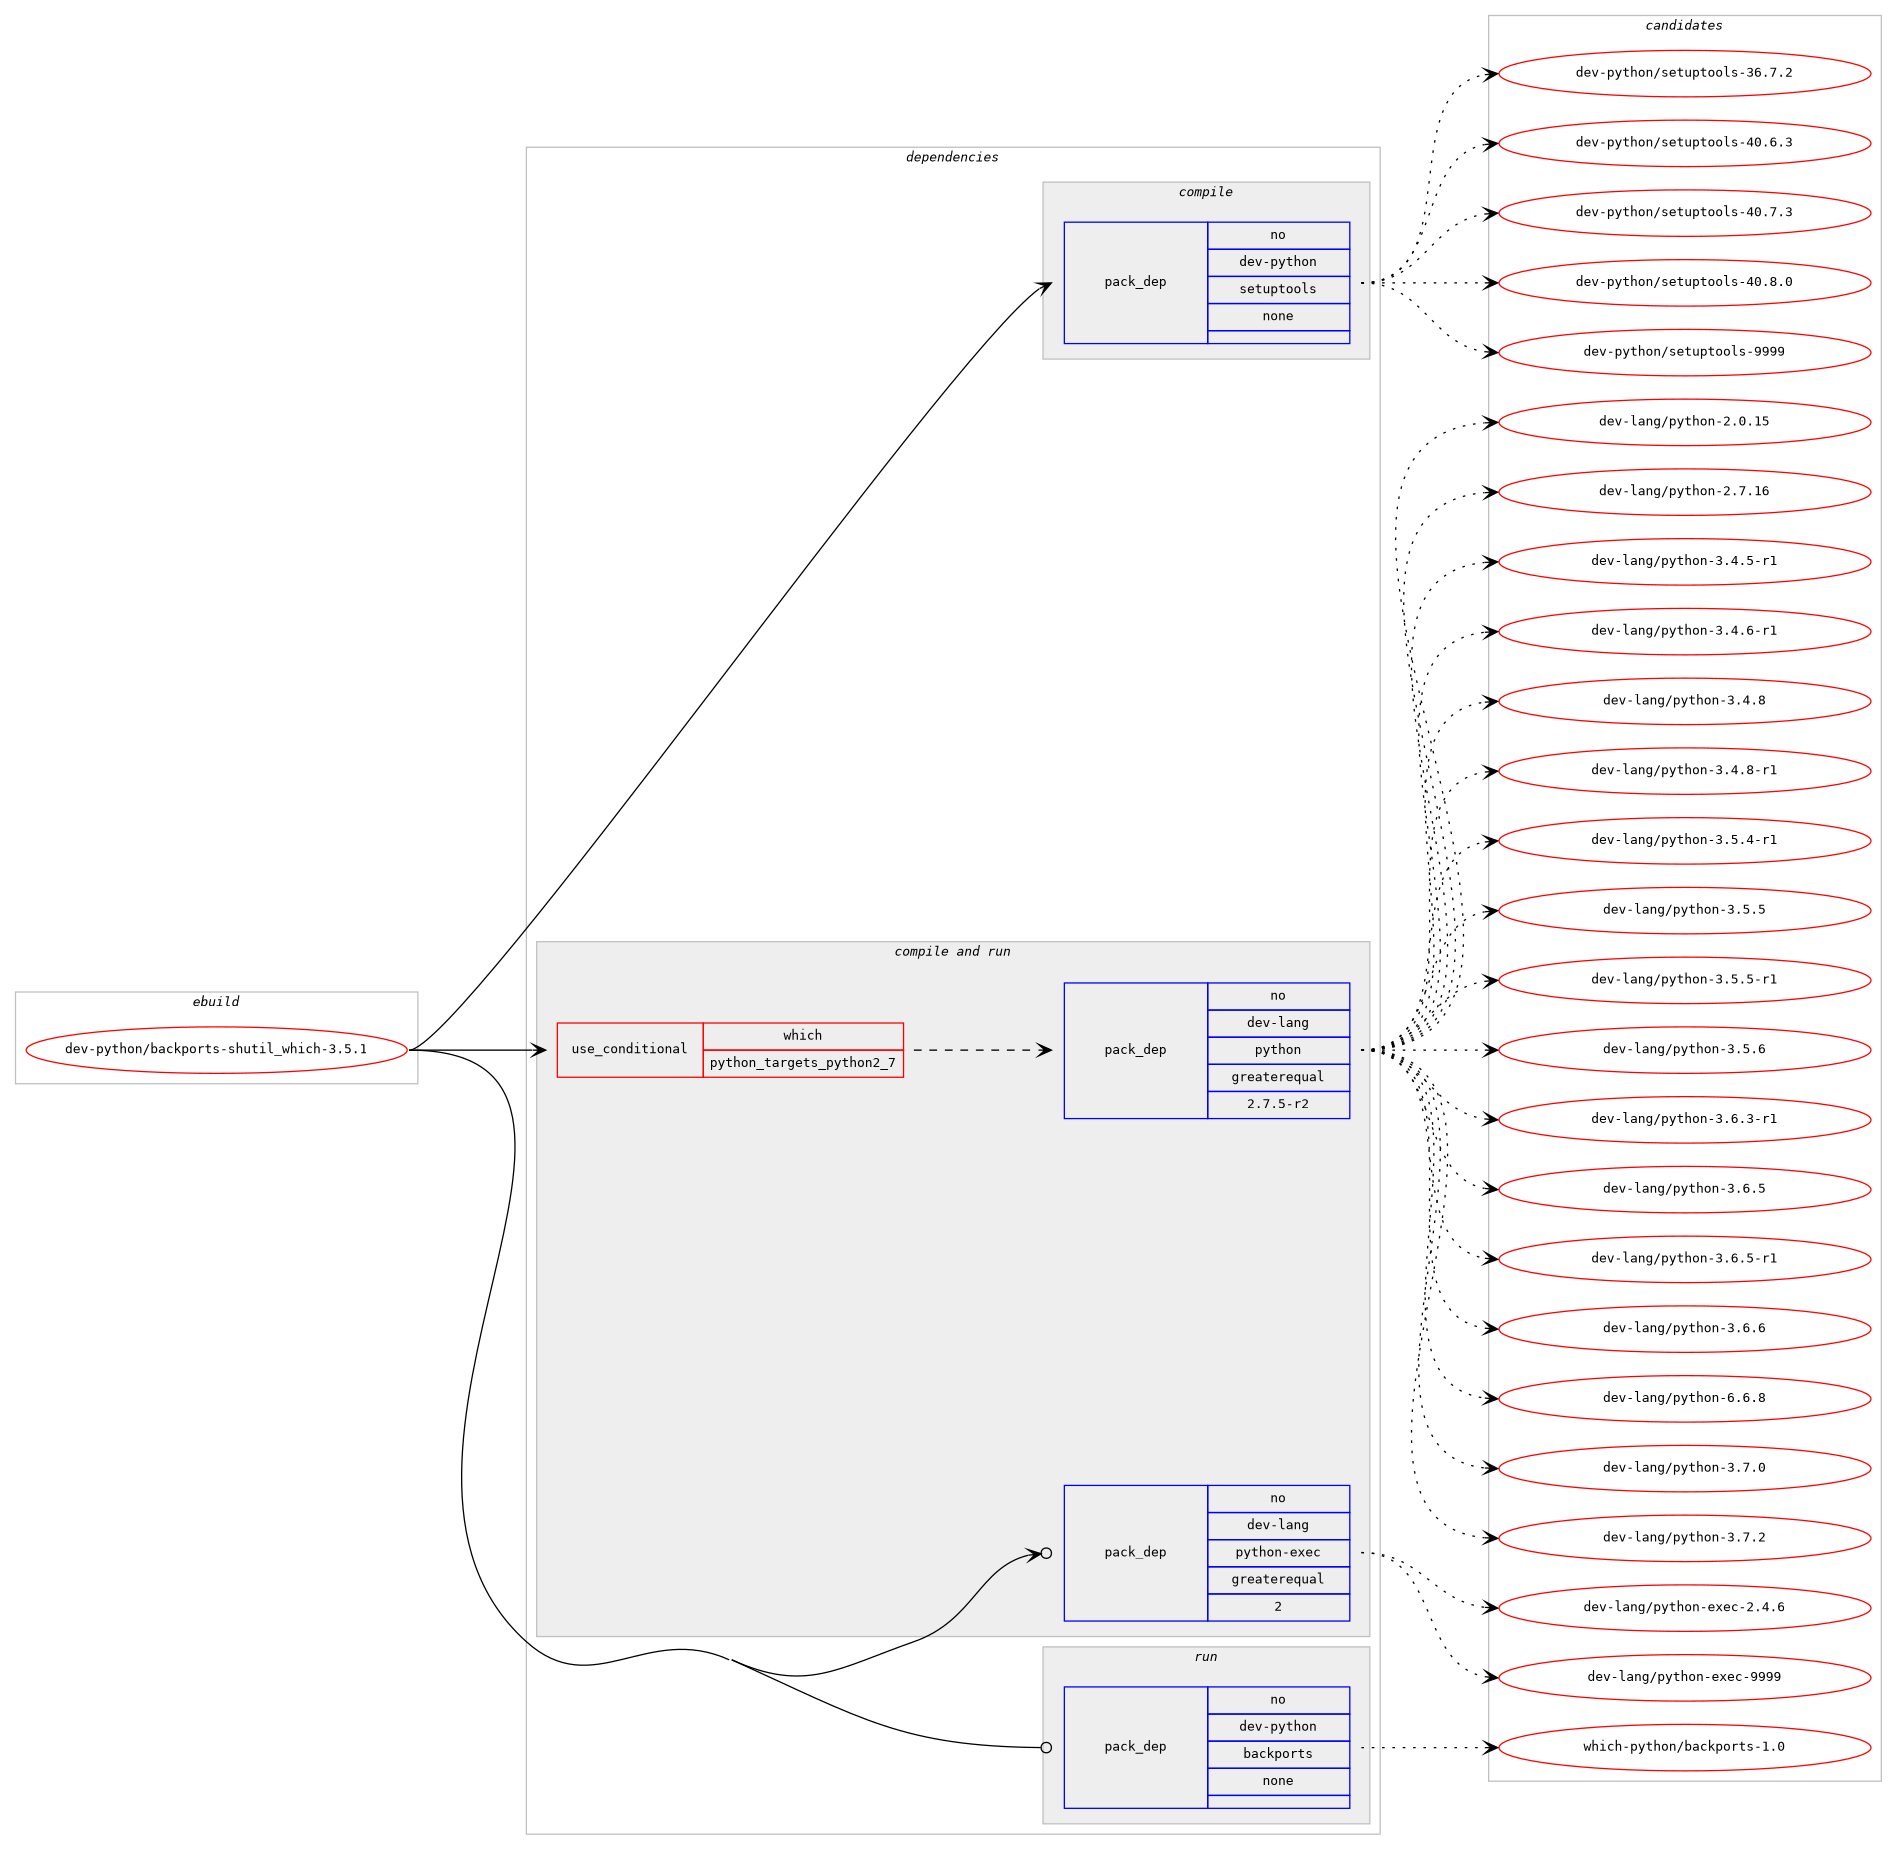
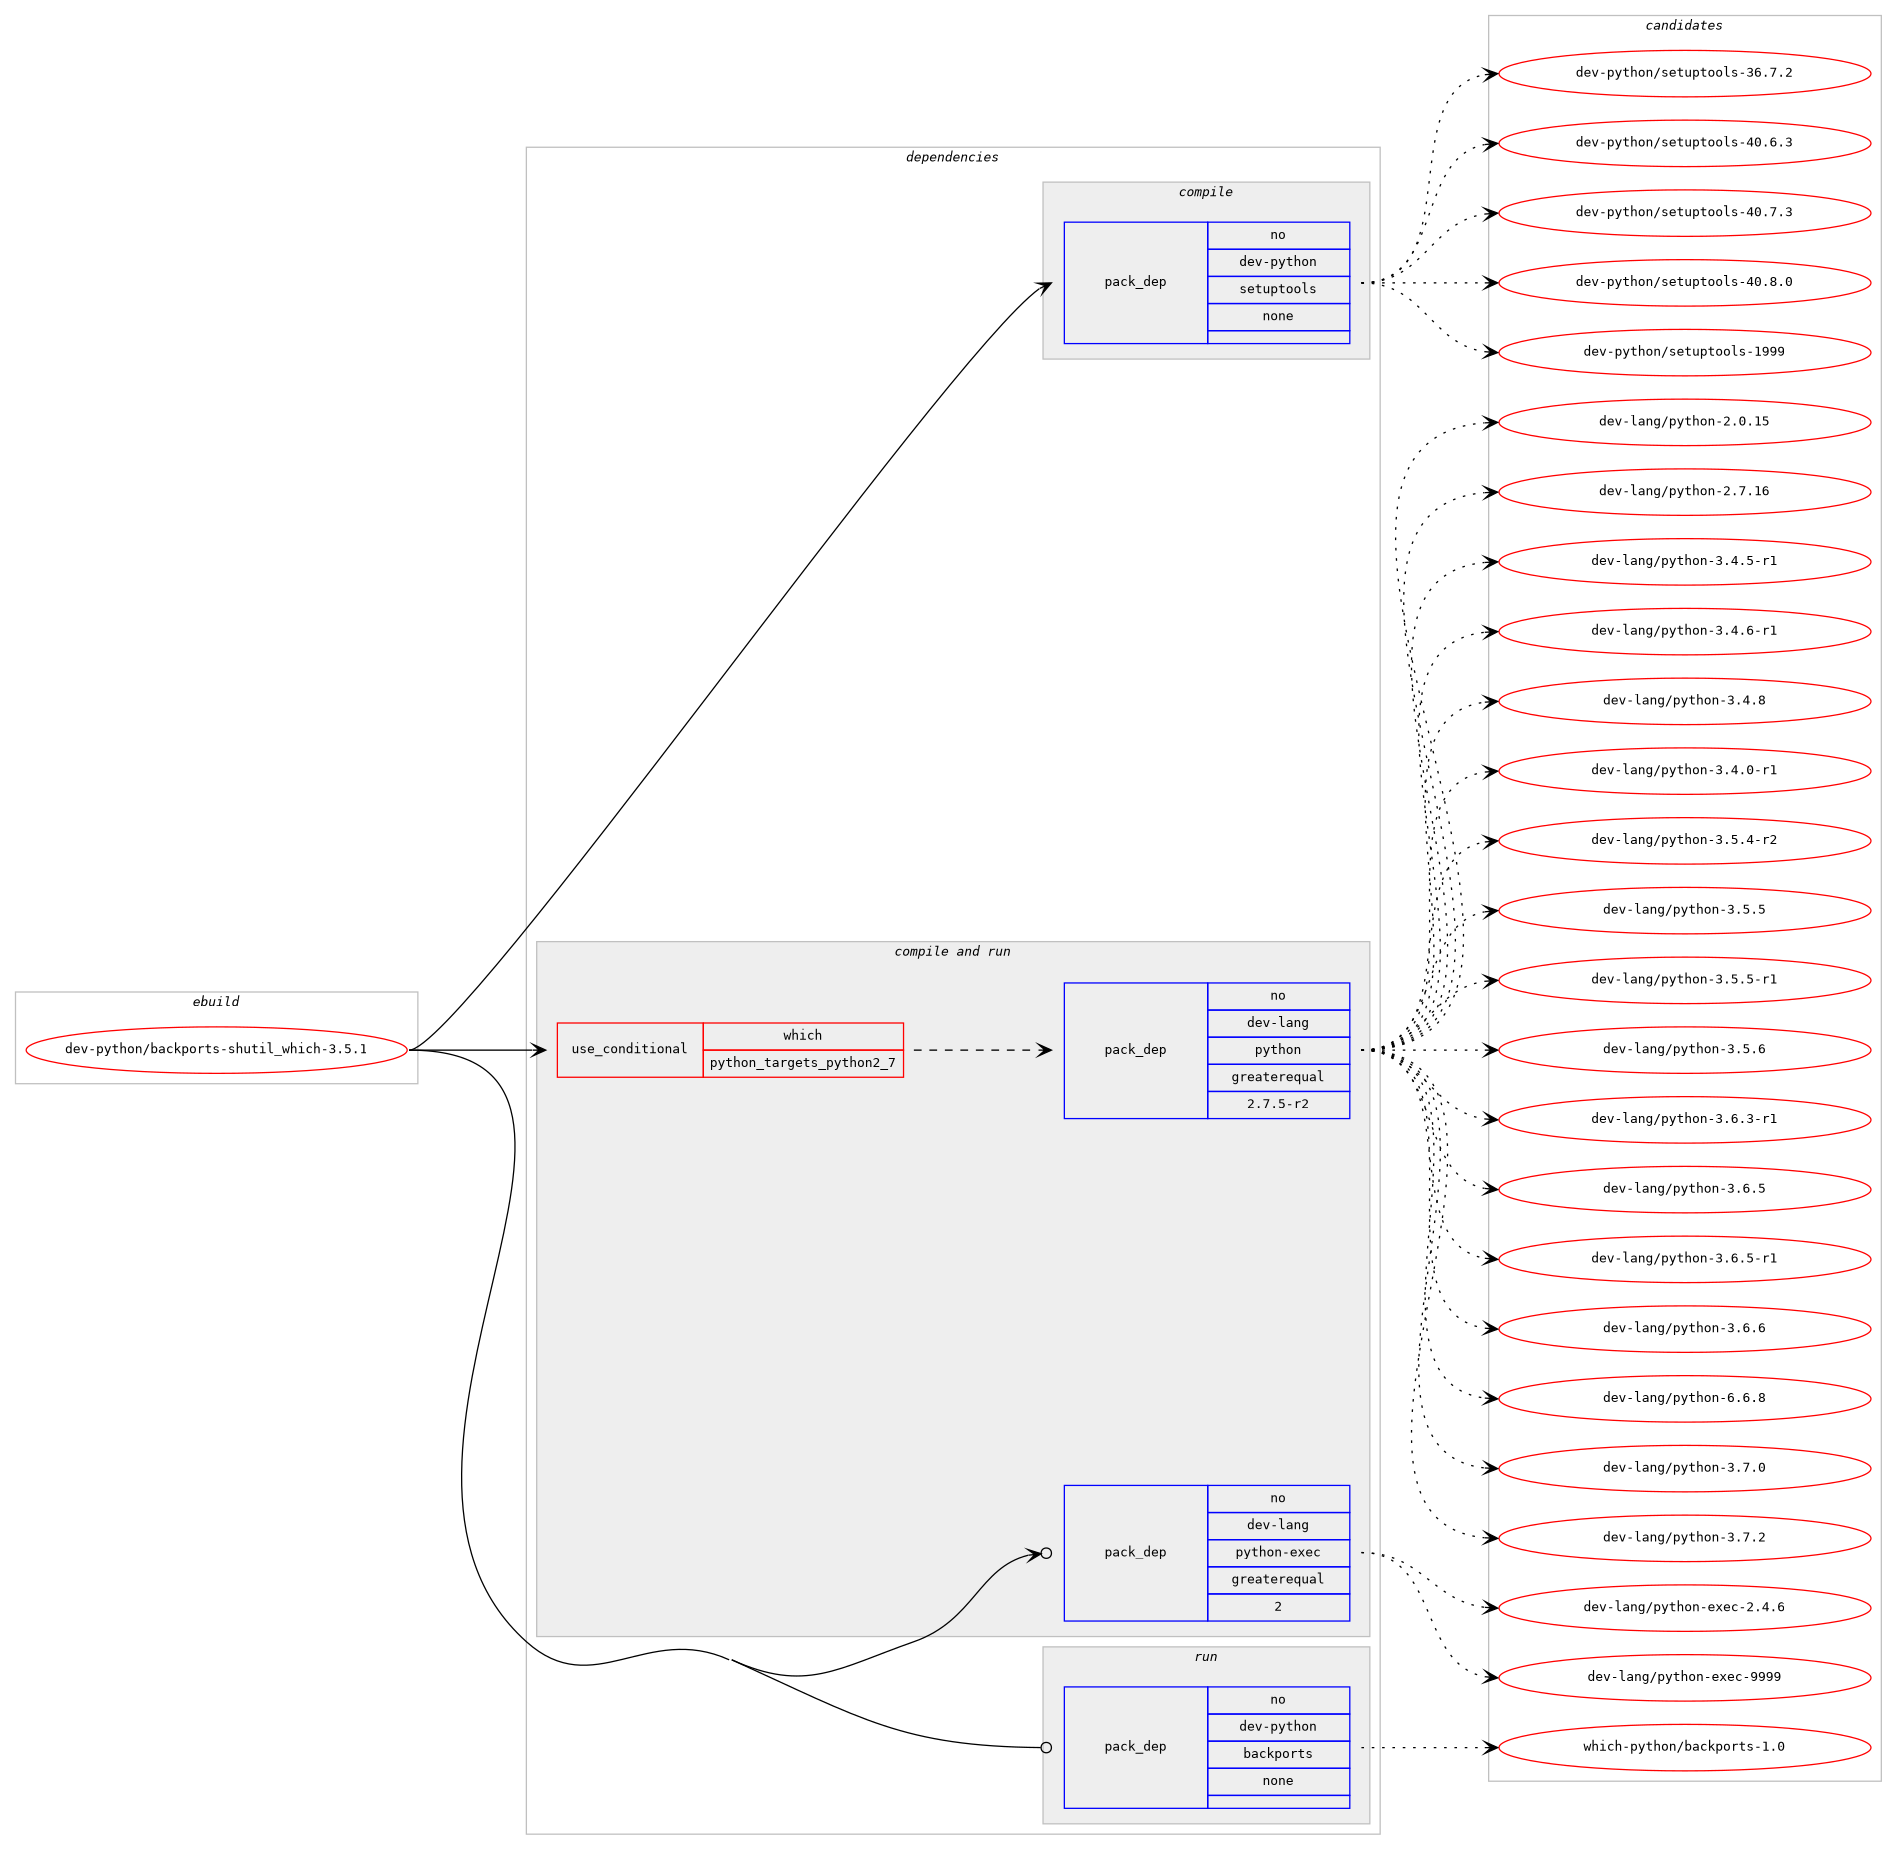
node "dev-python/setuptools-9999": label "dev-python/setuptools-9999" -> "dev-python/setuptools-1999"
node "dev-lang/python-3.4.8-r1": label "dev-lang/python-3.4.8-r1" -> "dev-lang/python-3.4.0-r1"
node "dev-lang/python-3.5.4-r1": label "dev-lang/python-3.5.4-r1" -> "dev-lang/python-3.5.4-r2"
